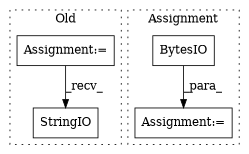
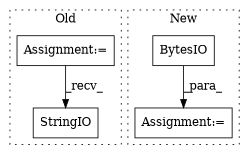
cluster "Assignment": label "Assignment" -> "New"
